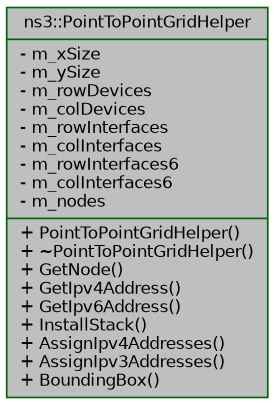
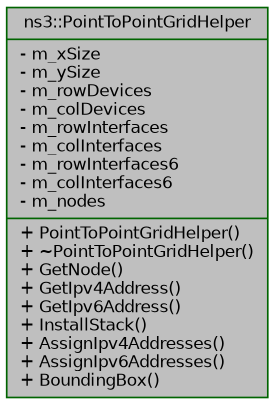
node "ns3::PointToPointGridHelper": text "+ AssignIpv3Addresses()" -> "+ AssignIpv6Addresses()"
